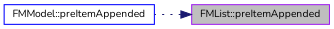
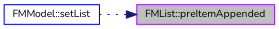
node "FMModel::preItemAppended": label "FMModel::preItemAppended" -> "FMModel::setList"
